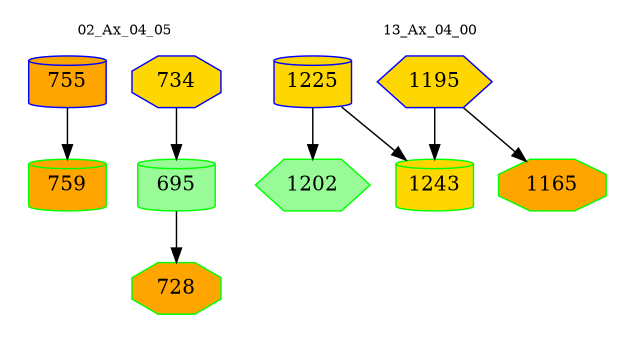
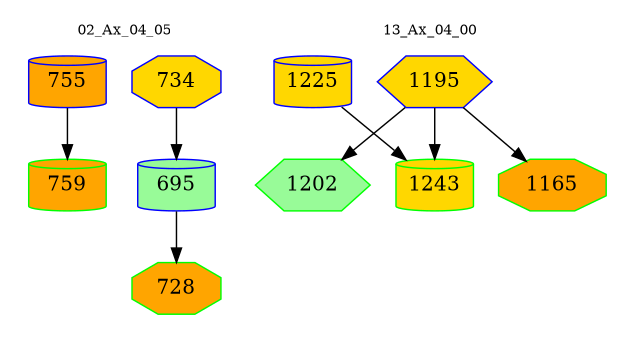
edge "1225" -> "1202": now "1195" -> "1202"
node "695": color green -> blue
